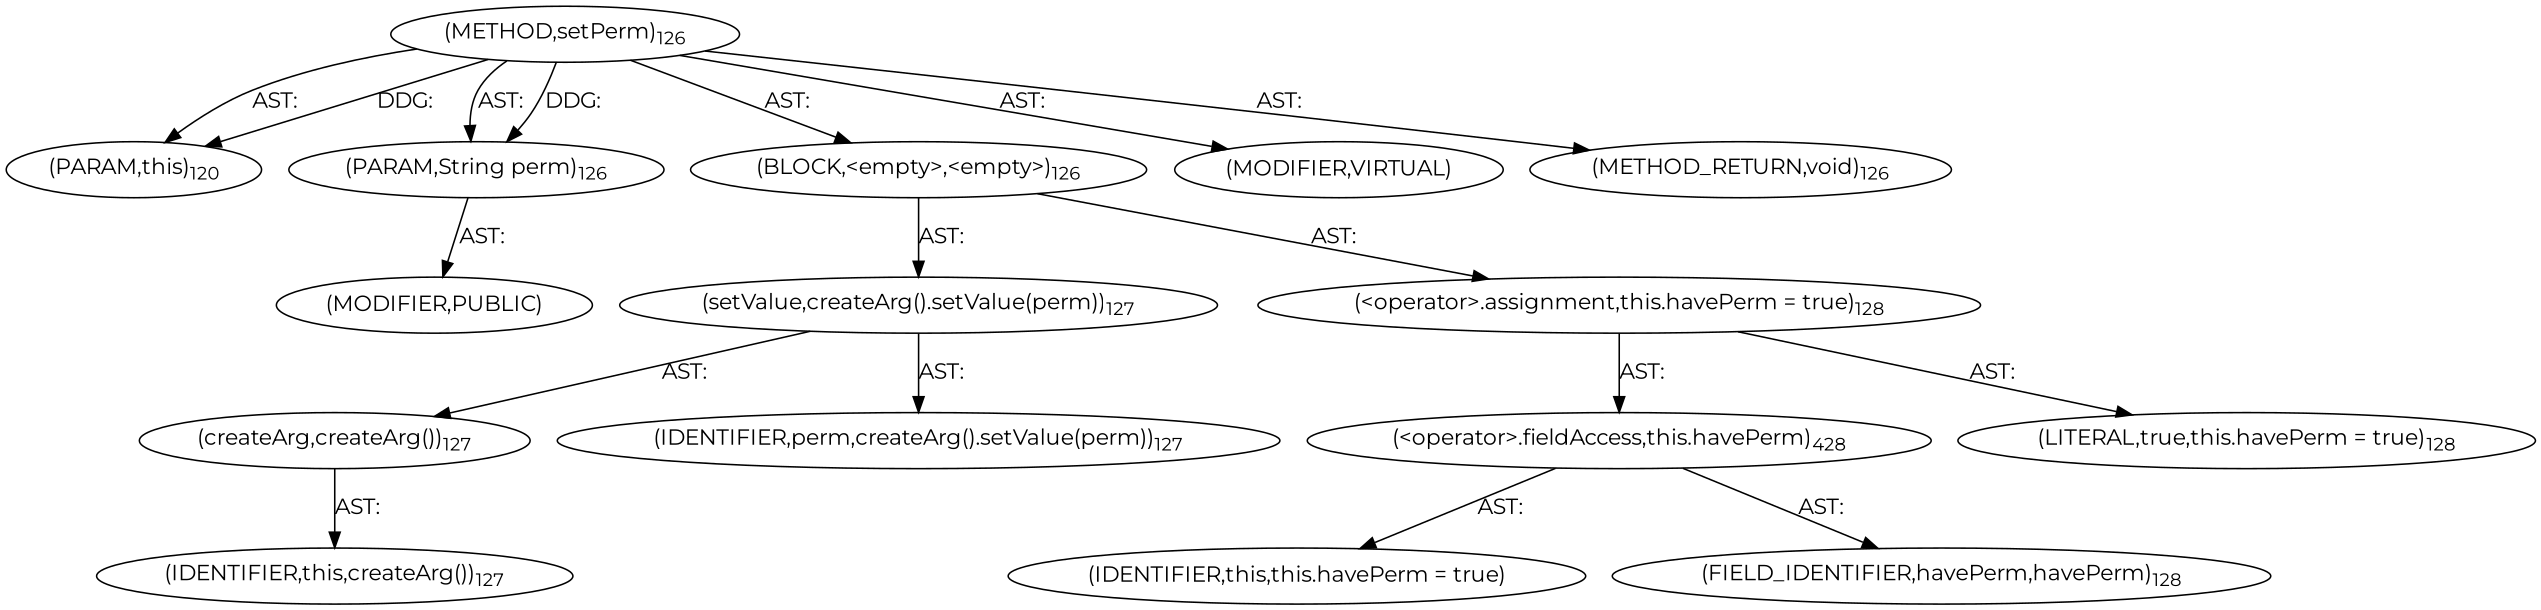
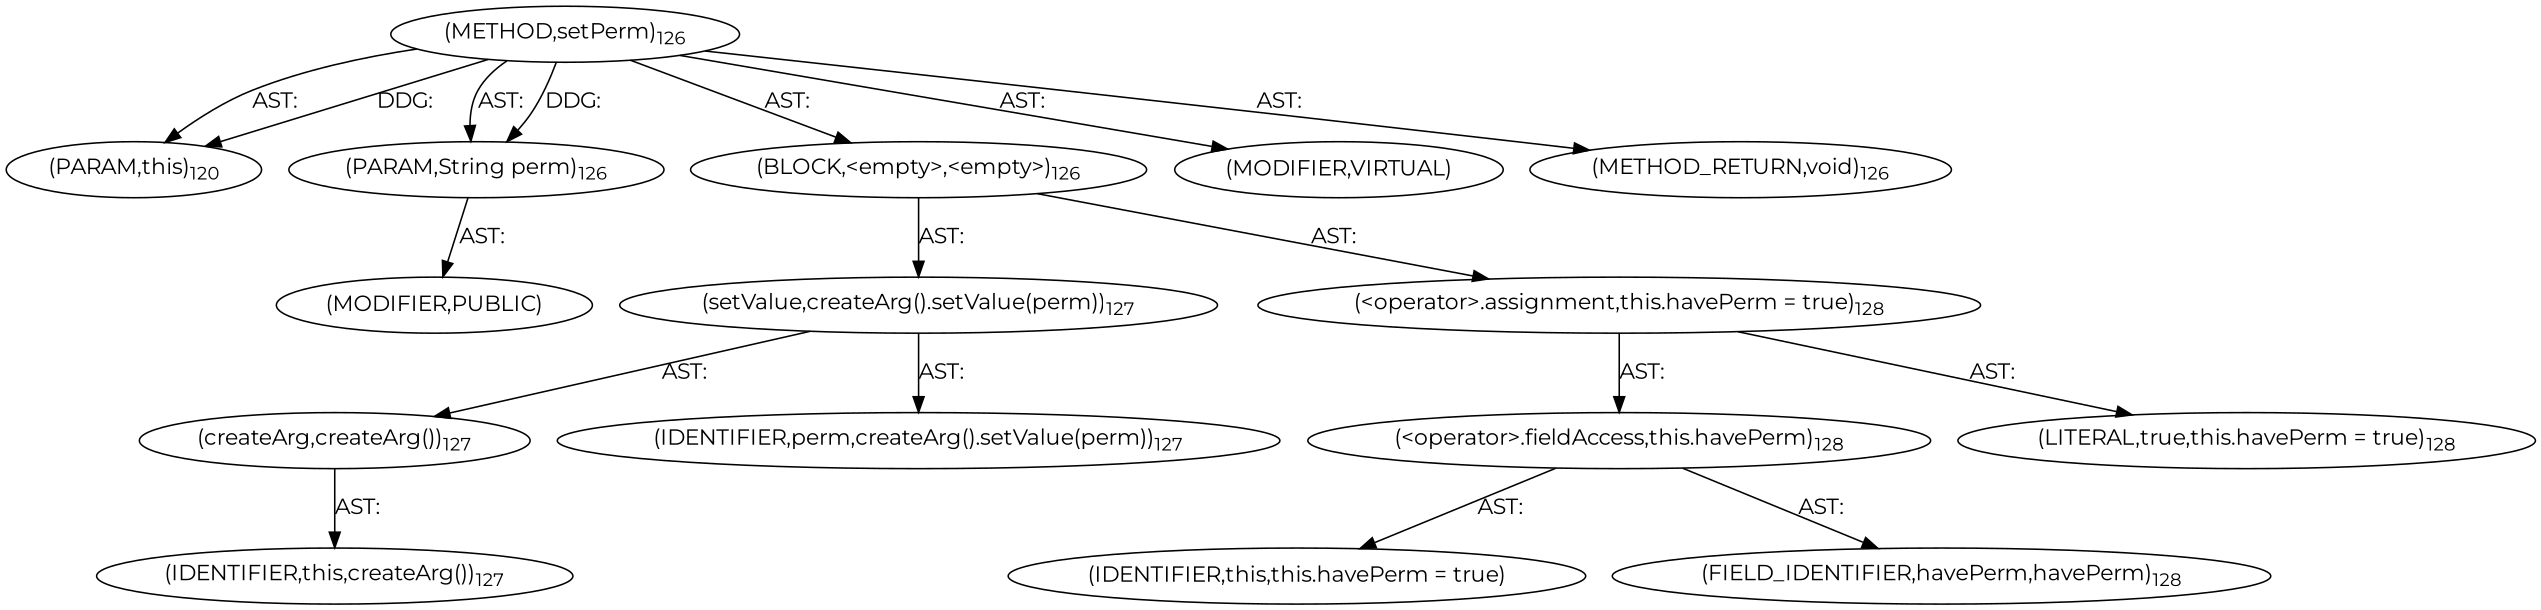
node "(<operator>.fieldAccess,this.havePerm)": text "428" -> "128"
